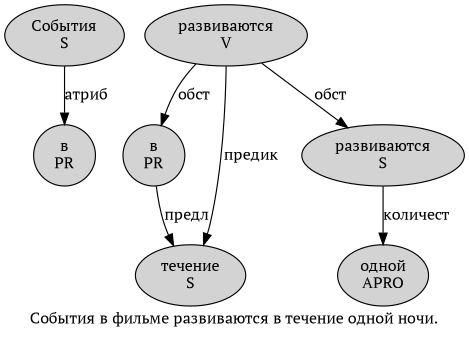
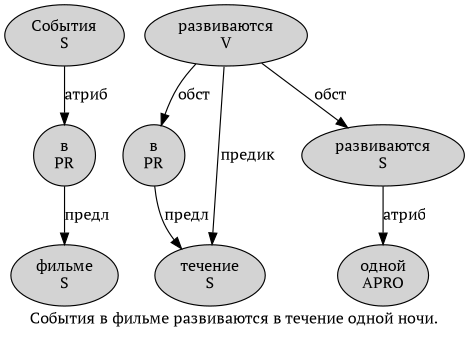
edge "развиваются S" -> "одной APRO": label "количест" -> "атриб"
node "фильме S": added
